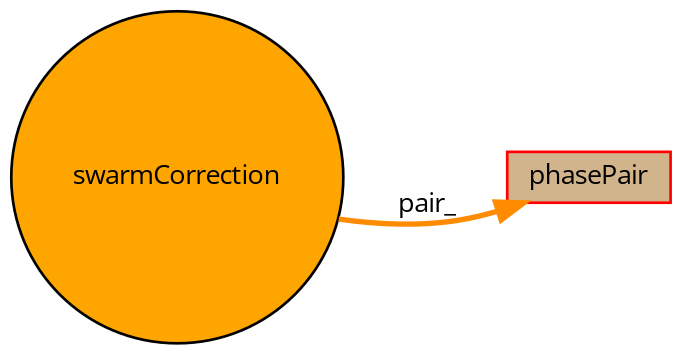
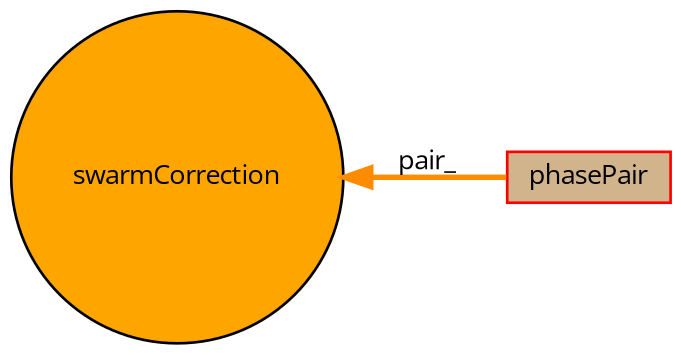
edge "swarmCorrection" -> "phasePair": reversed
